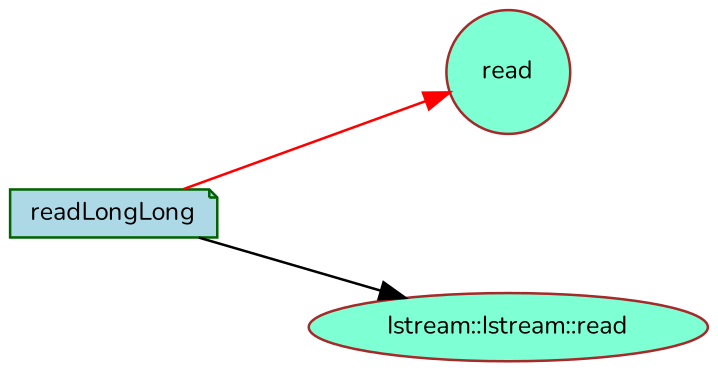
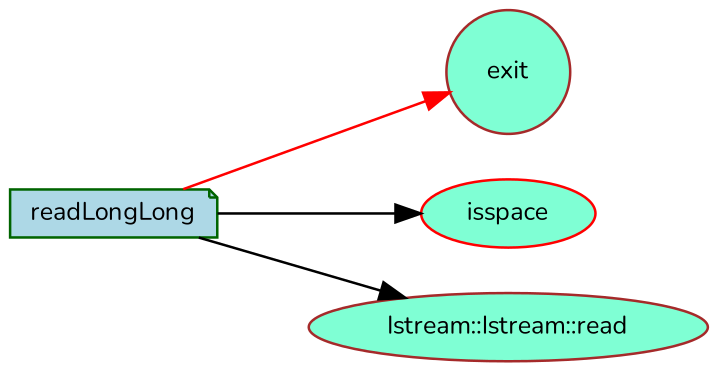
node "read": label "read" -> "exit"
node "isspace": added
